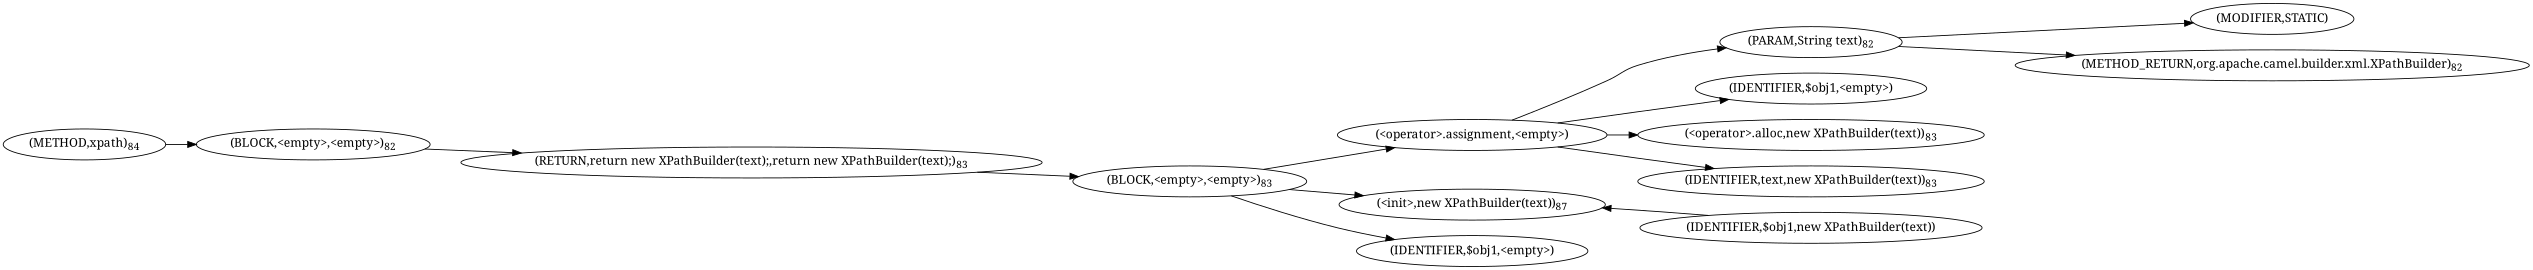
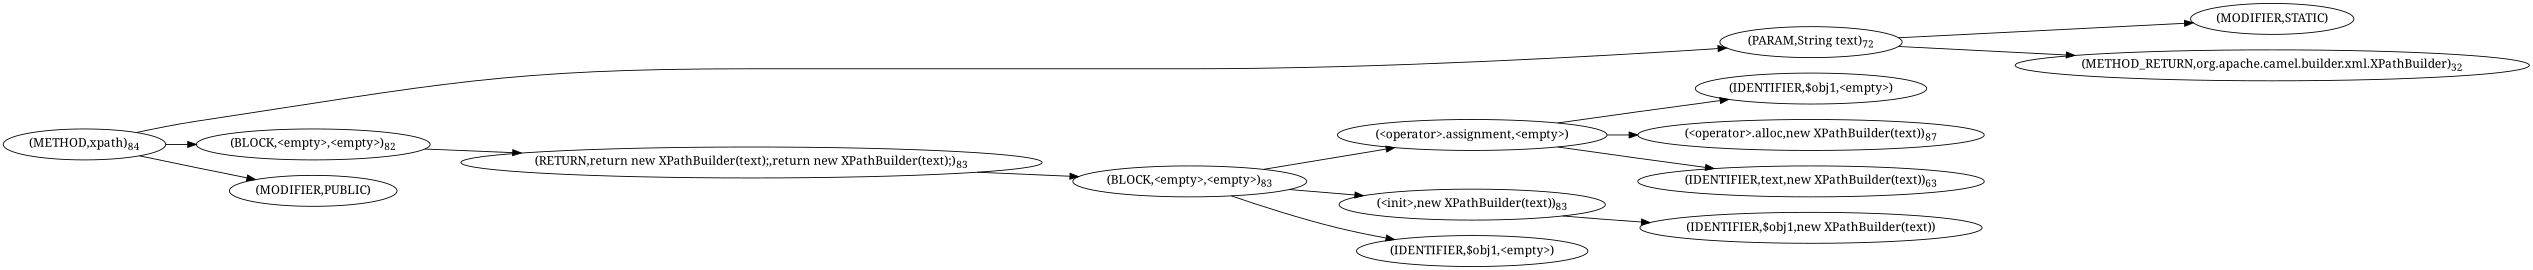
node "(PARAM,String text)": text "82" -> "72"
node "(METHOD_RETURN,org.apache.camel.builder.xml.XPathBuilder)": text "82" -> "32"
edge "(<operator>.assignment,<empty>)" -> "(PARAM,String text)": now "(METHOD,xpath)" -> "(PARAM,String text)"
node "(<operator>.alloc,new XPathBuilder(text))": text "83" -> "87"
node "(IDENTIFIER,text,new XPathBuilder(text))": text "83" -> "63"
node "(MODIFIER,PUBLIC)": added
node "(<init>,new XPathBuilder(text))": text "87" -> "83"
edge "(IDENTIFIER,$obj1,new XPathBuilder(text))" -> "(<init>,new XPathBuilder(text))": reversed
